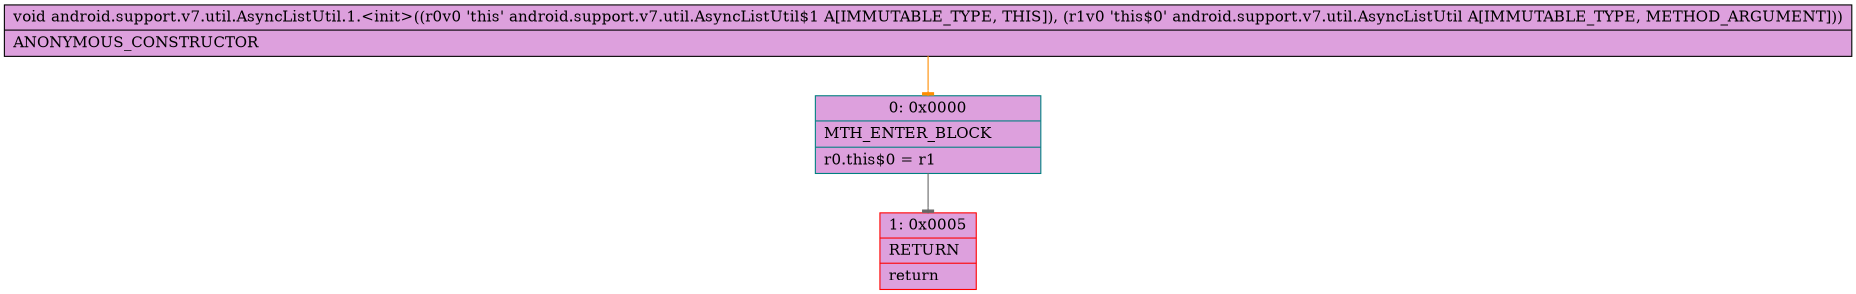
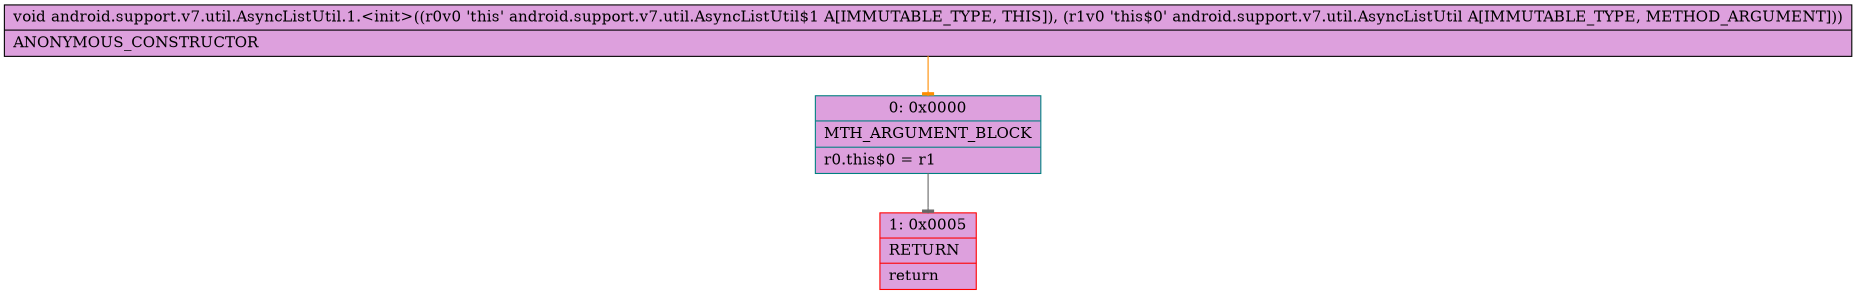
node "0: 0x0000": text "MTH_ENTER_BLOCK" -> "MTH_ARGUMENT_BLOCK"
